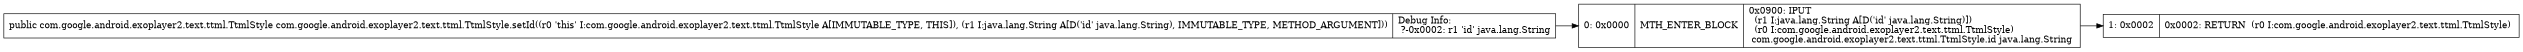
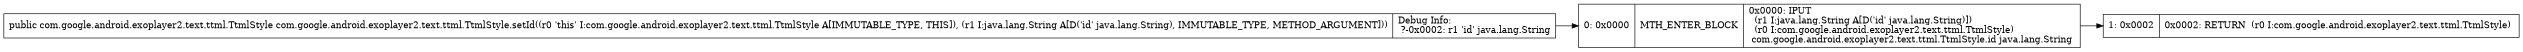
node "0: 0x0000": text "0x0900: IPUT" -> "0x0000: IPUT"
